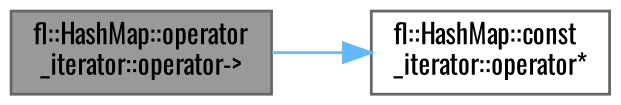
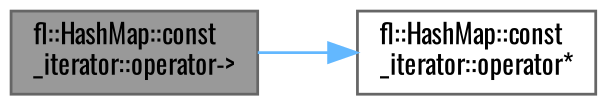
node "fl::HashMap::operator _iterator::operator->": label "fl::HashMap::operator _iterator::operator->" -> "fl::HashMap::const _iterator::operator->"
